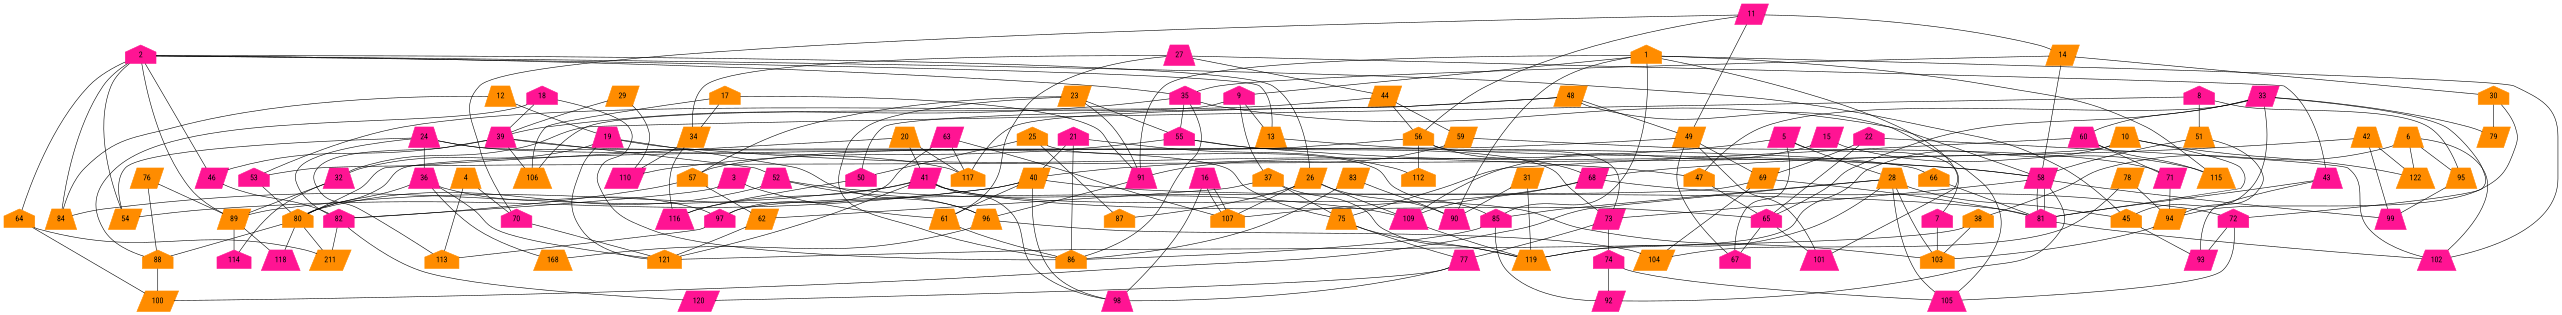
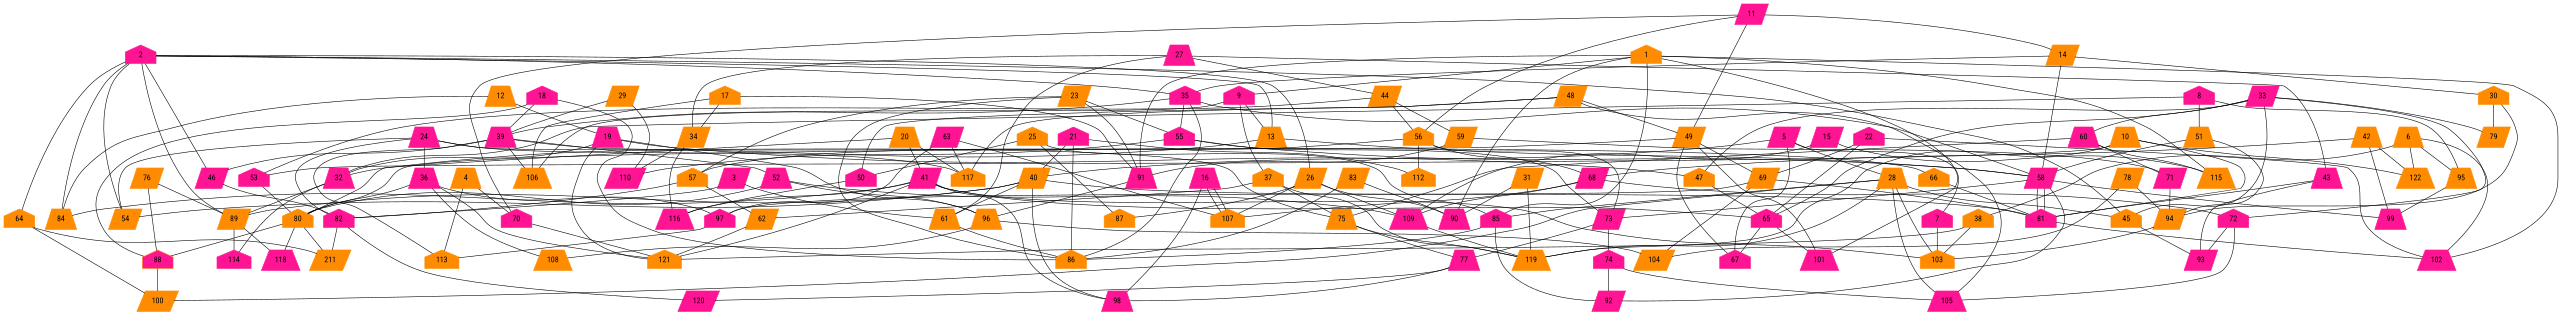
edge "13" -- "32": added
node "88": fillcolor darkorange -> deeppink
node "168": label "168" -> "108"
